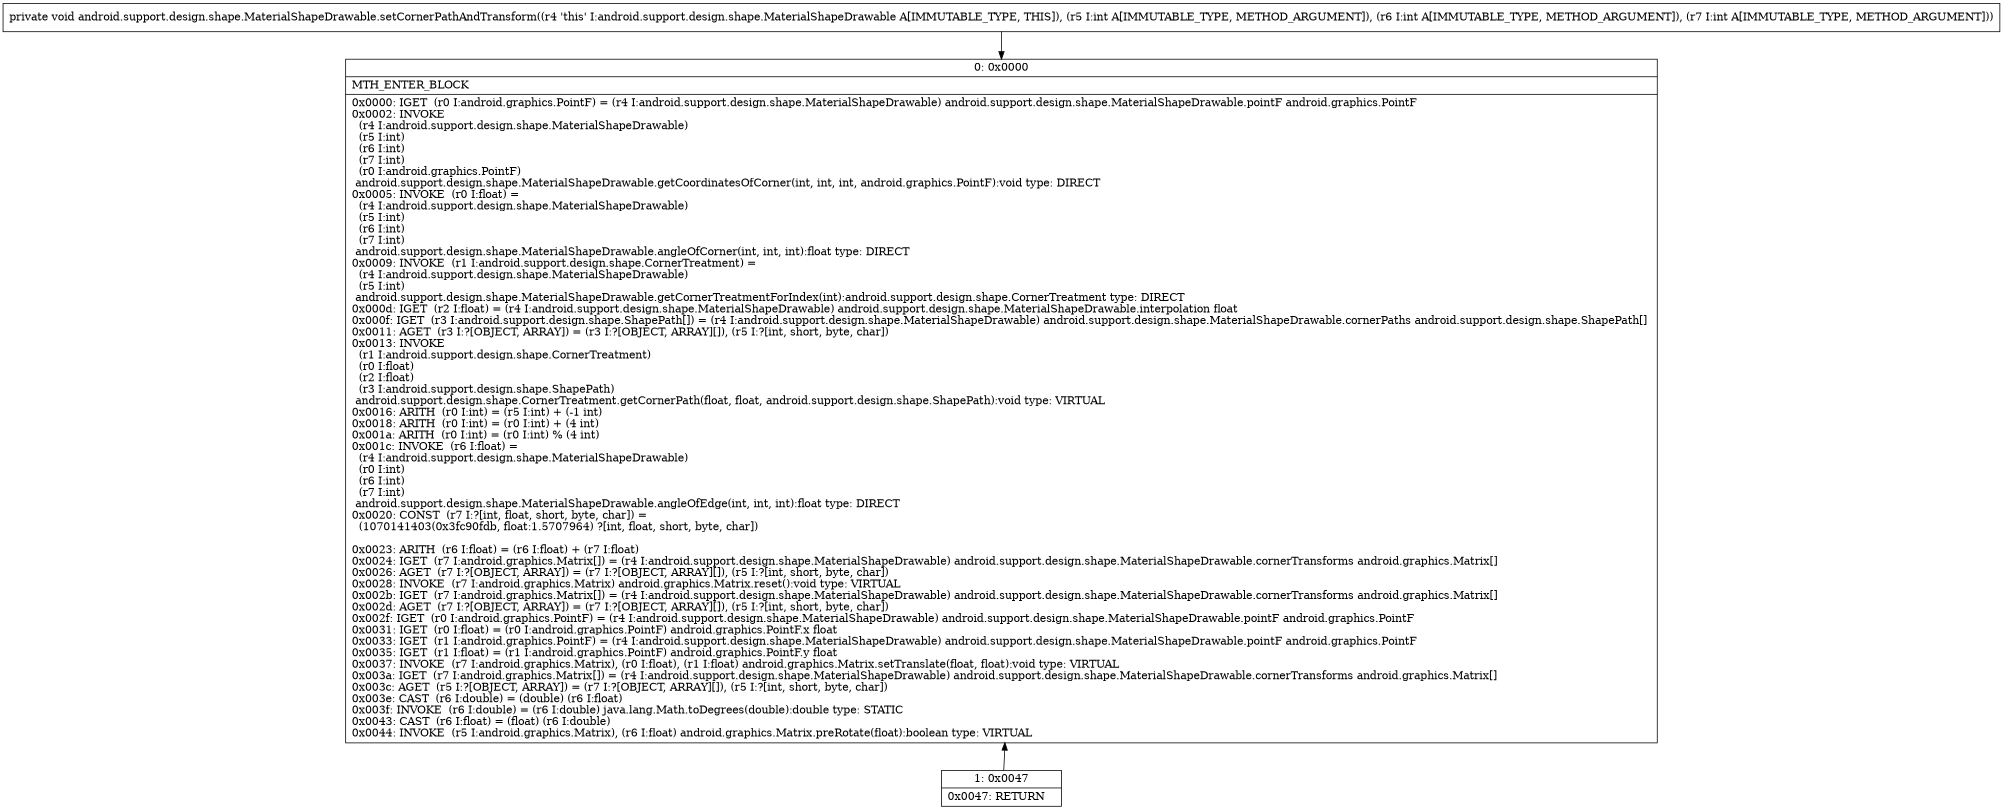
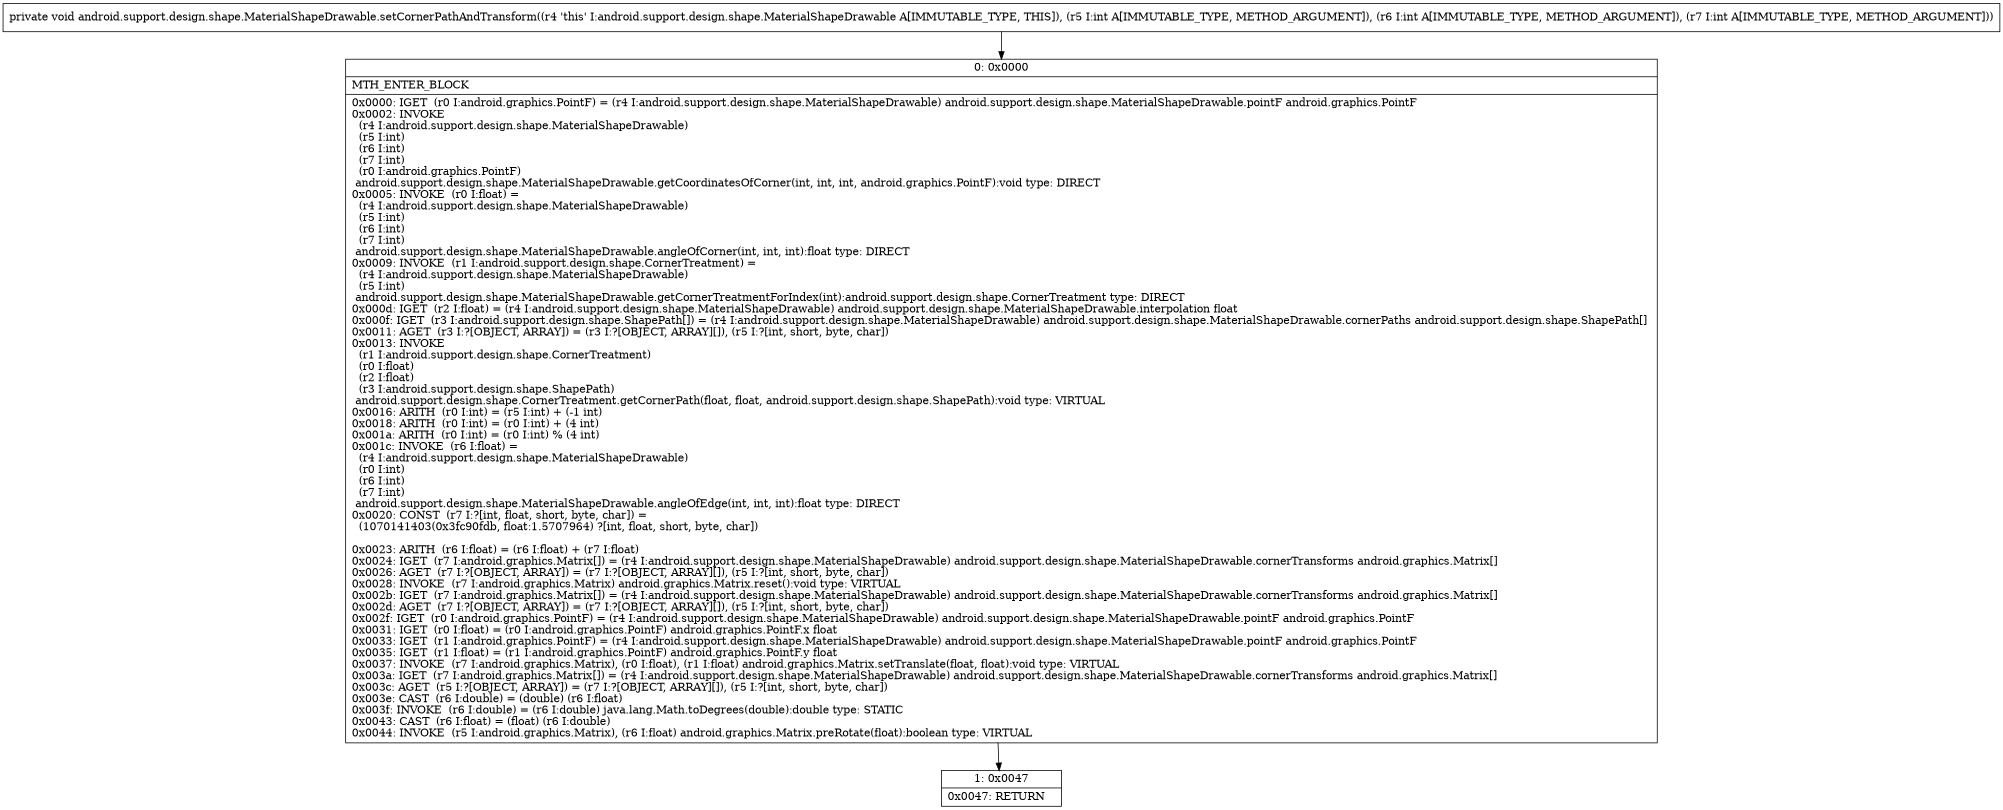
edge "1: 0x0047" -> "0: 0x0000": reversed
